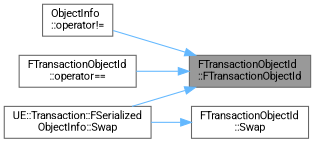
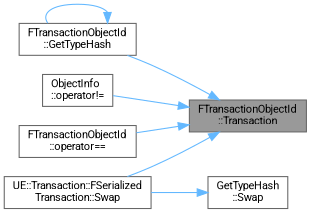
node "FTransactionObjectId ::GetTypeHash": added
node "FTransactionObjectId ::FTransactionObjectId": label "FTransactionObjectId ::FTransactionObjectId" -> "FTransactionObjectId ::Transaction"
node "UE::Transaction::FSerialized ObjectInfo::Swap": label "UE::Transaction::FSerialized ObjectInfo::Swap" -> "UE::Transaction::FSerialized Transaction::Swap"
node "FTransactionObjectId ::Swap": label "FTransactionObjectId ::Swap" -> "GetTypeHash ::Swap"
